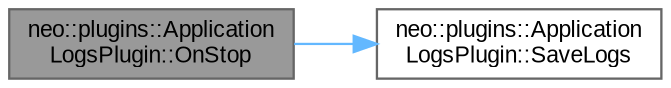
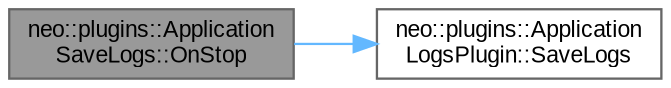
node "neo::plugins::Application LogsPlugin::OnStop": label "neo::plugins::Application LogsPlugin::OnStop" -> "neo::plugins::Application SaveLogs::OnStop"
